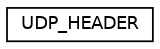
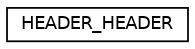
node "UDP_HEADER": label "UDP_HEADER" -> "HEADER_HEADER"
